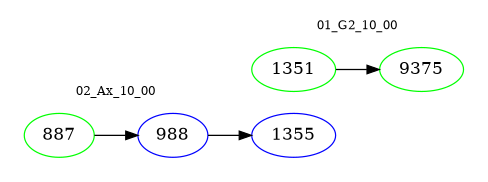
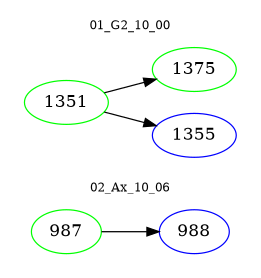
node "9375": label "9375" -> "1375"
cluster "02_Ax_10_00": label "02_Ax_10_00" -> "02_Ax_10_06"
node "887": label "887" -> "987"
edge "988" -> "1355": now "1351" -> "1355"
